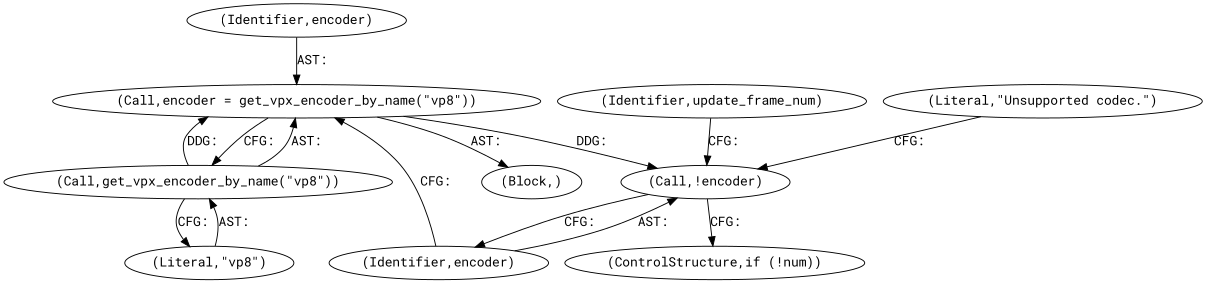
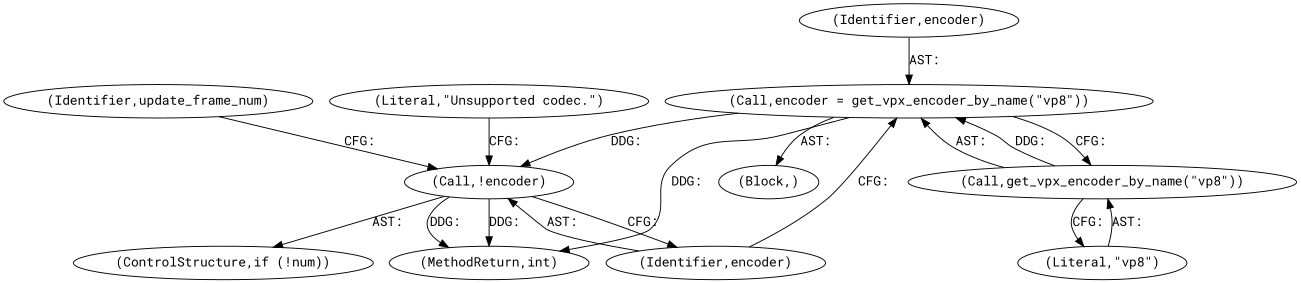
edge "(Call,!encoder)" -> "(ControlStructure,if (!num))": label "CFG: " -> "AST: "
node "(MethodReturn,int)": added
